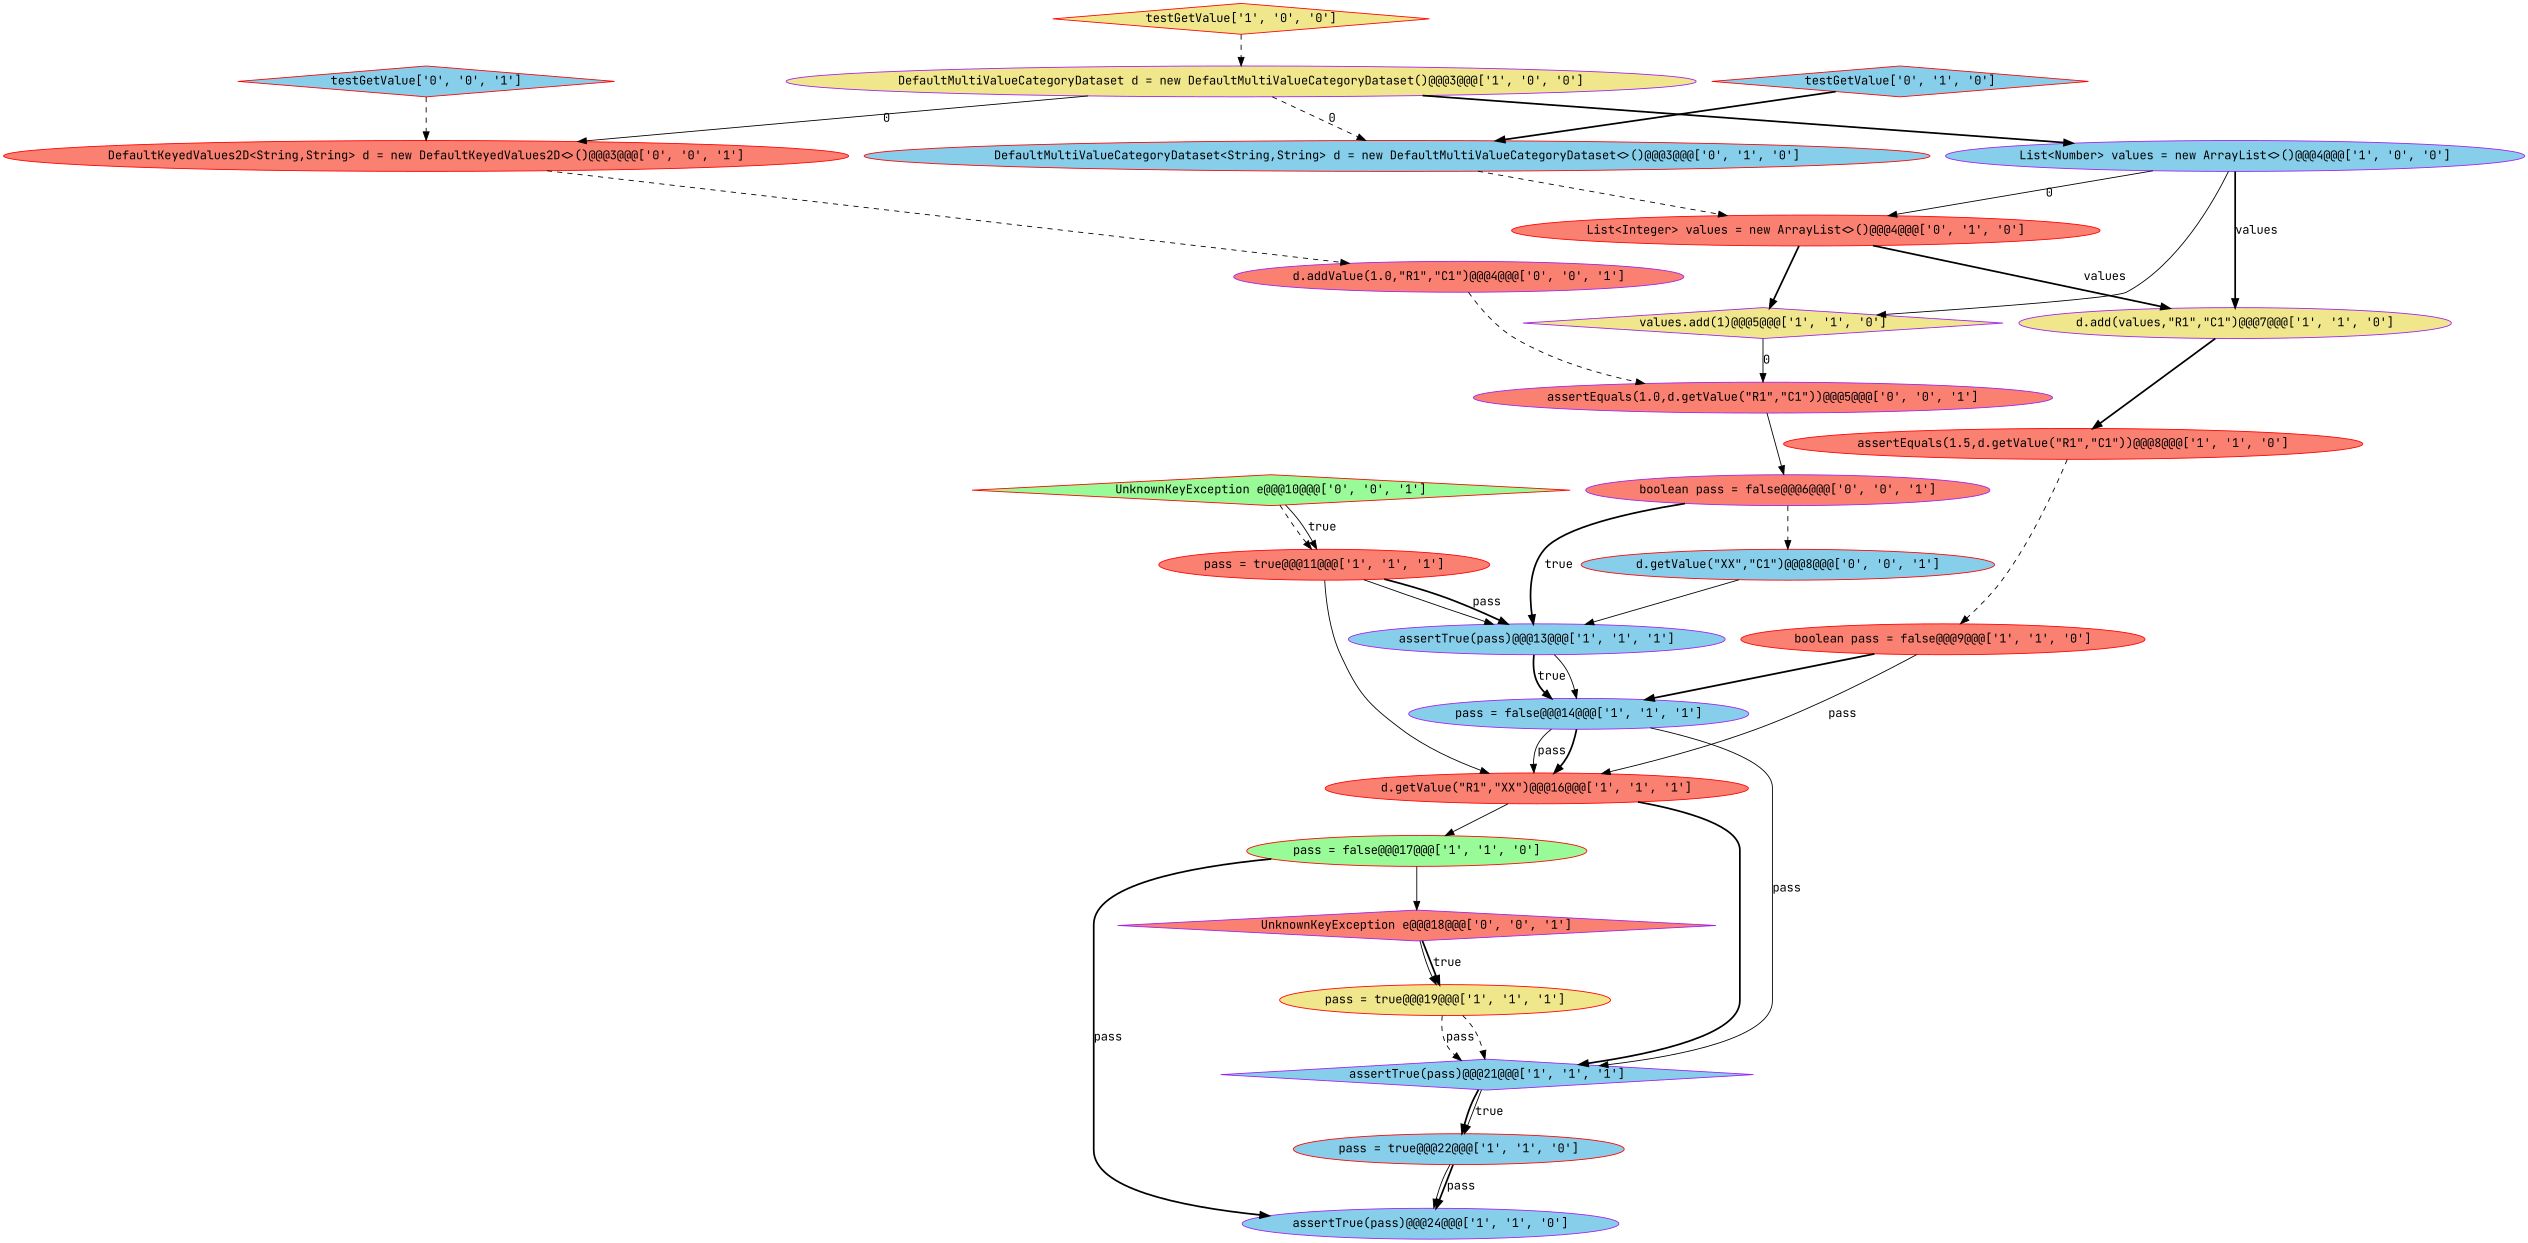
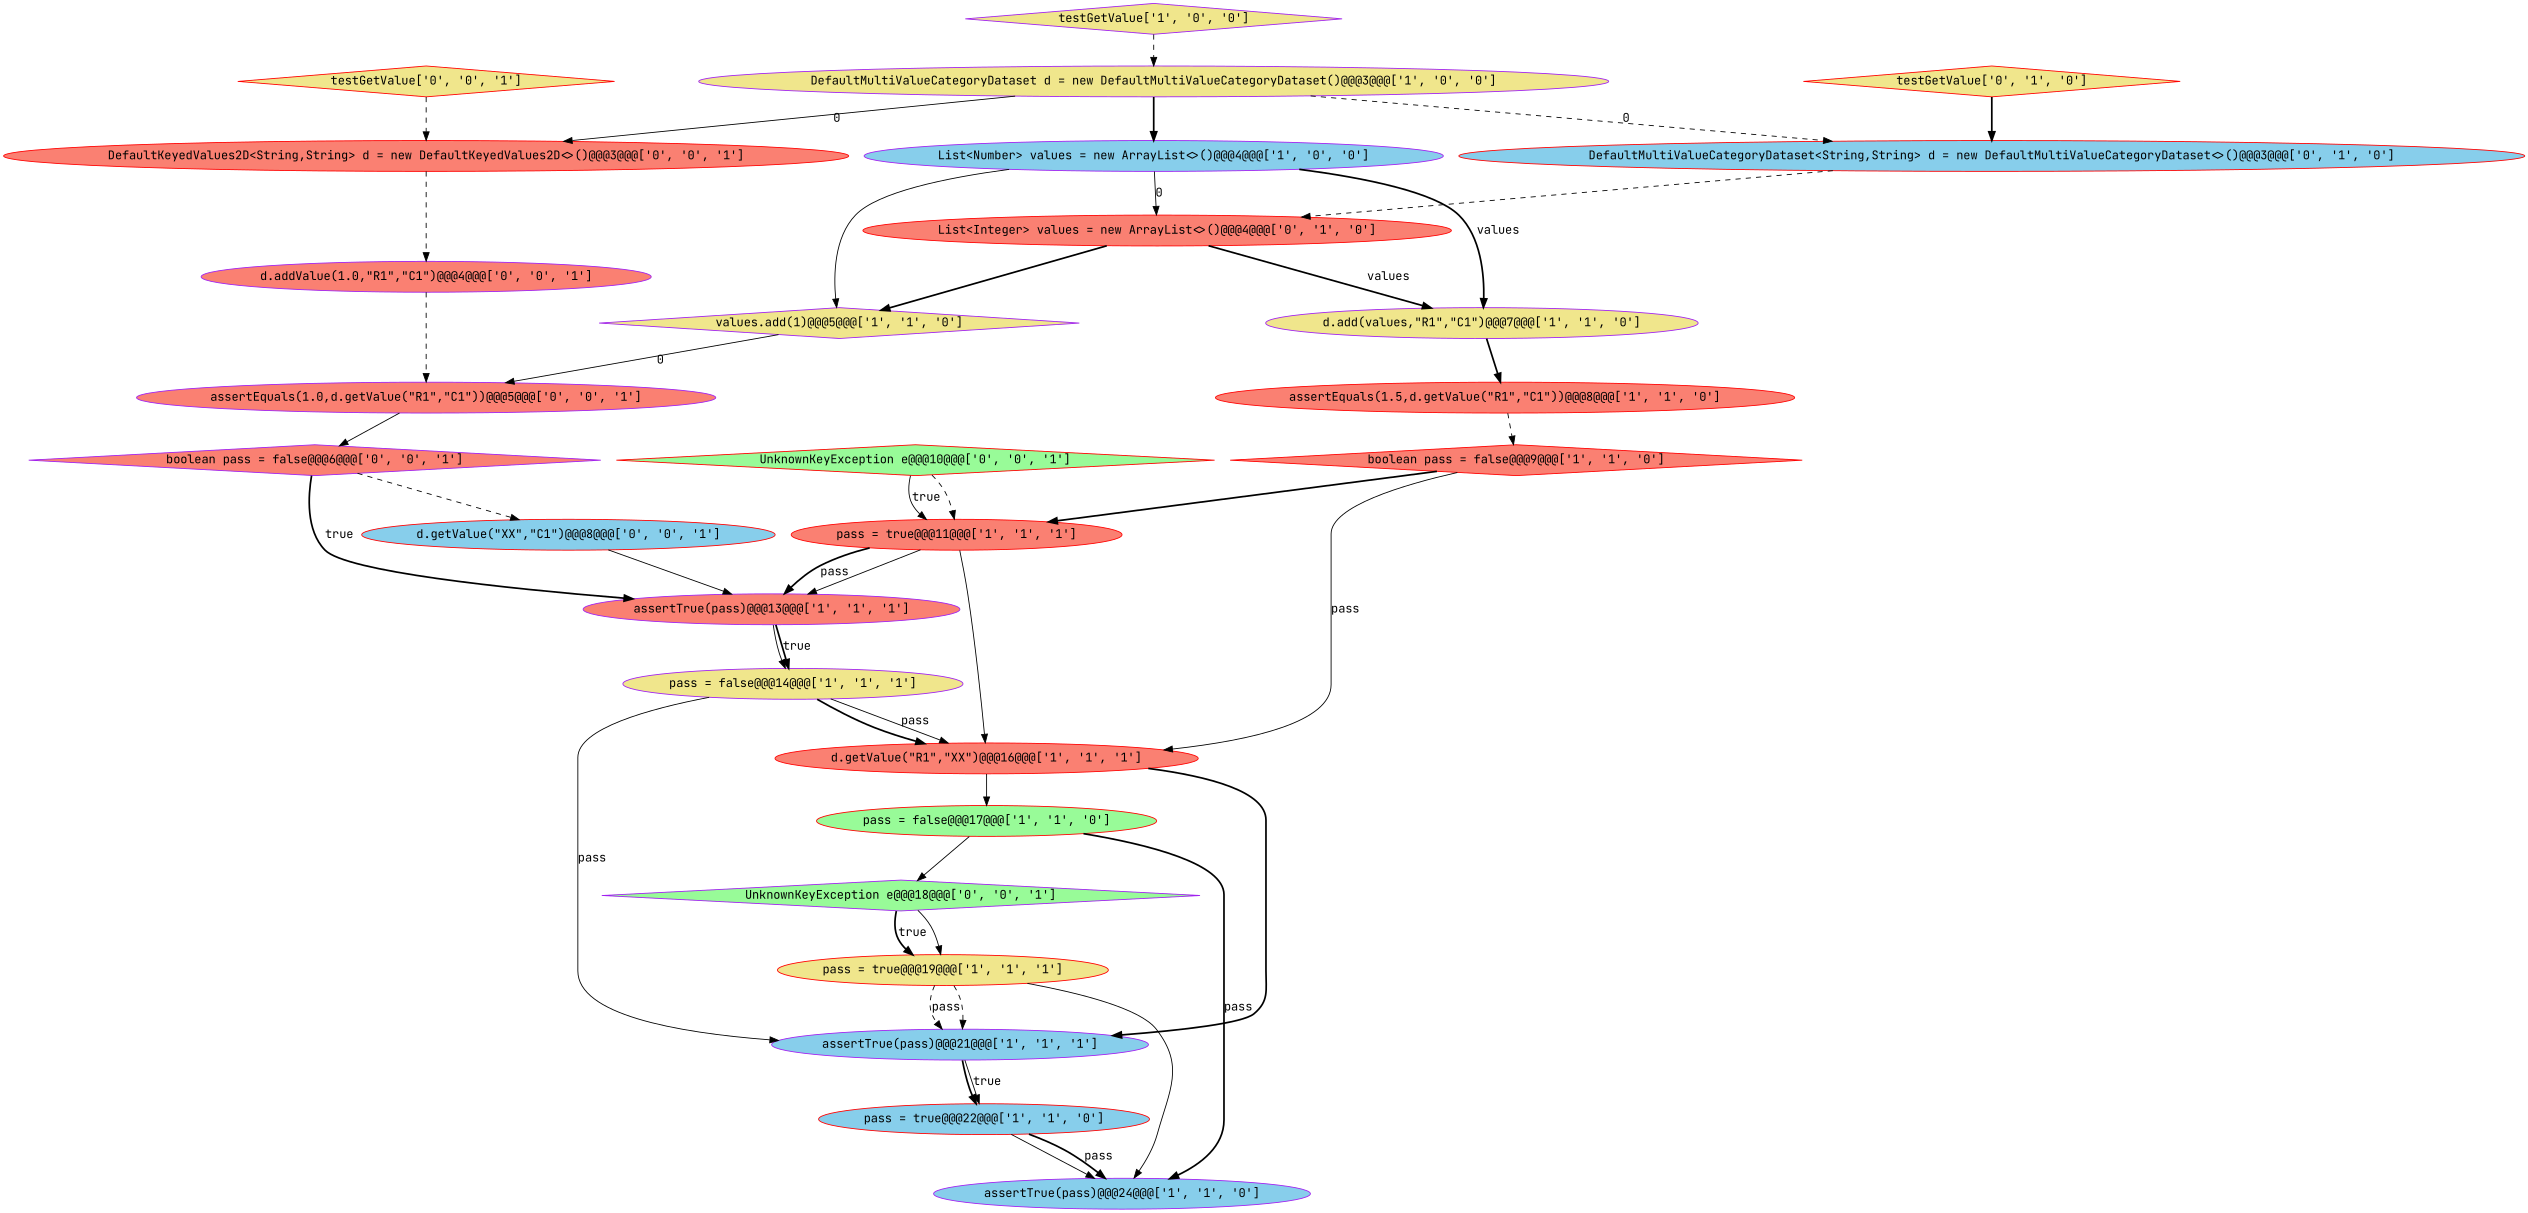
node "testGetValue['1', '0', '0']": color red -> purple
node "testGetValue['0', '0', '1']": fillcolor skyblue -> khaki
node "testGetValue['0', '1', '0']": fillcolor skyblue -> khaki
node "boolean pass = false@@@6@@@['0', '0', '1']": shape ellipse -> diamond
node "assertTrue(pass)@@@13@@@['1', '1', '1']": fillcolor skyblue -> salmon
node "boolean pass = false@@@9@@@['1', '1', '0']": shape ellipse -> diamond
edge "boolean pass = false@@@9@@@['1', '1', '0']" -> "pass = false@@@14@@@['1', '1', '1']": now "boolean pass = false@@@9@@@['1', '1', '0']" -> "pass = true@@@11@@@['1', '1', '1']"
node "pass = false@@@14@@@['1', '1', '1']": fillcolor skyblue -> khaki
node "UnknownKeyException e@@@18@@@['0', '0', '1']": fillcolor salmon -> palegreen
edge "pass = true@@@19@@@['1', '1', '1']" -> "assertTrue(pass)@@@24@@@['1', '1', '0']": added
node "assertTrue(pass)@@@21@@@['1', '1', '1']": shape diamond -> ellipse
